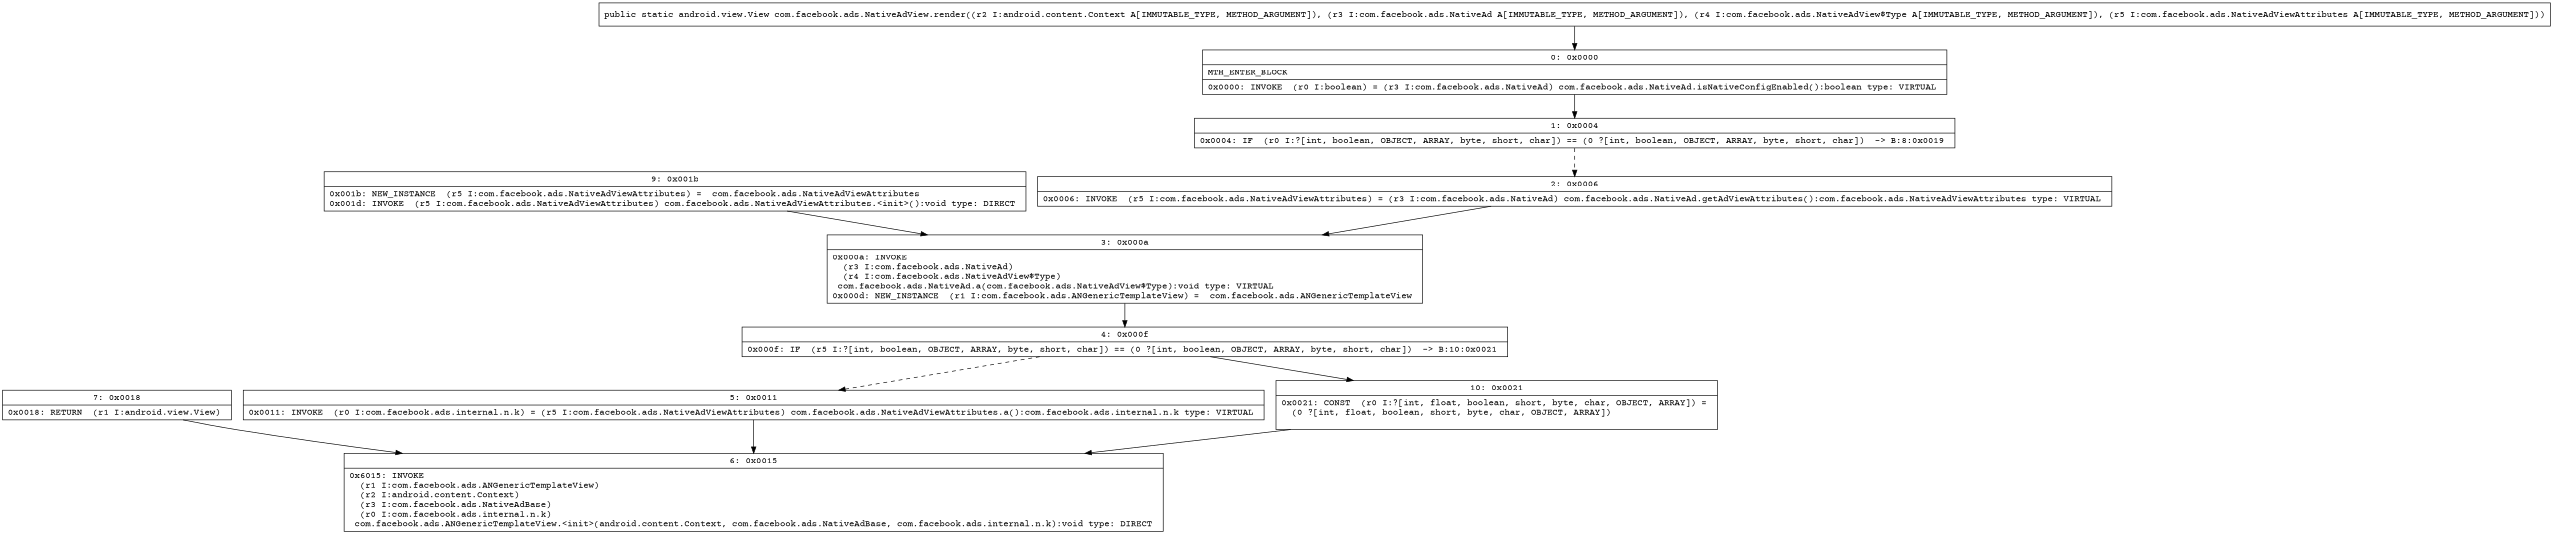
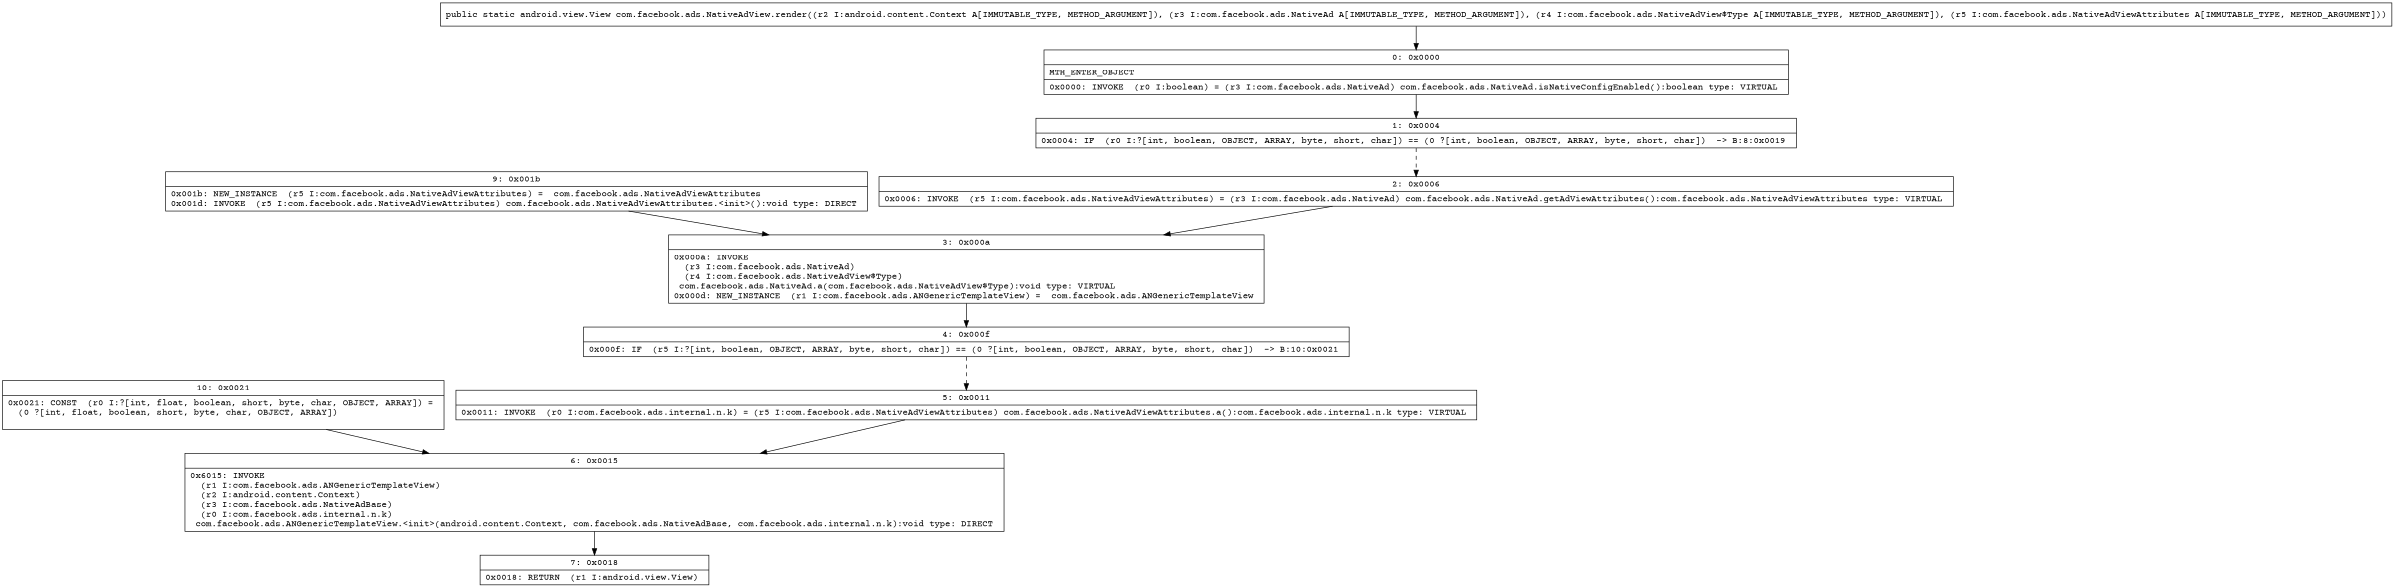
node "0: 0x0000": text "MTH_ENTER_BLOCK" -> "MTH_ENTER_OBJECT"
edge "4: 0x000f" -> "10: 0x0021": removed
edge "7: 0x0018" -> "6: 0x0015": reversed
